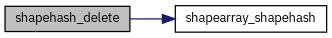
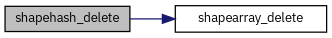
node "shapearray_shapehash": label "shapearray_shapehash" -> "shapearray_delete"
